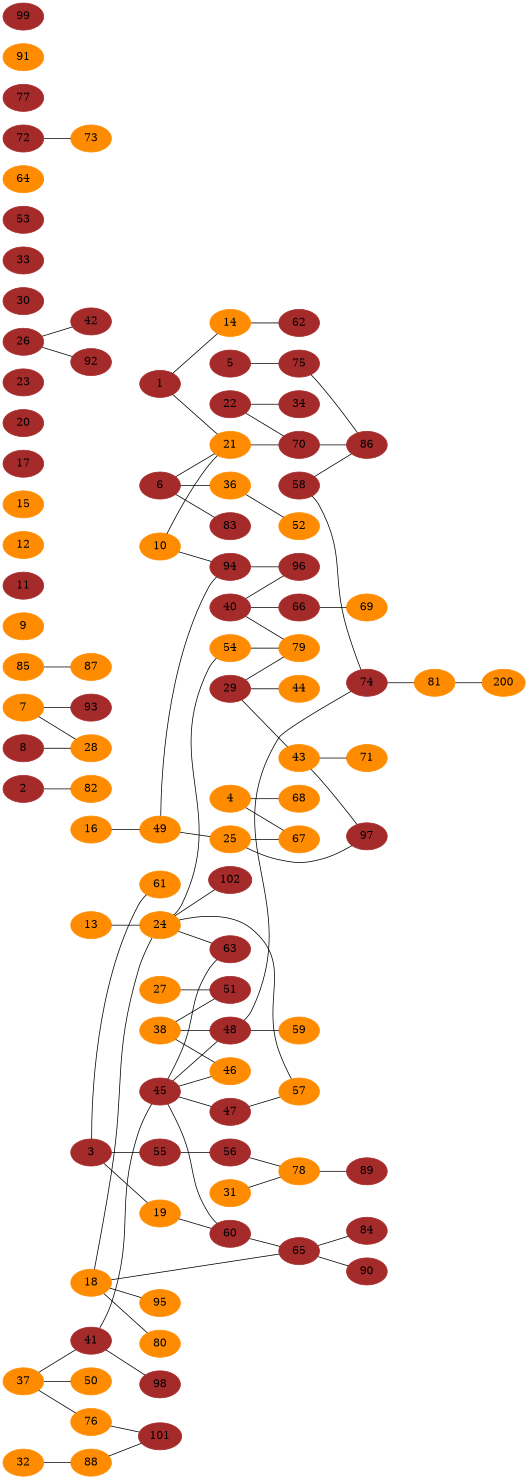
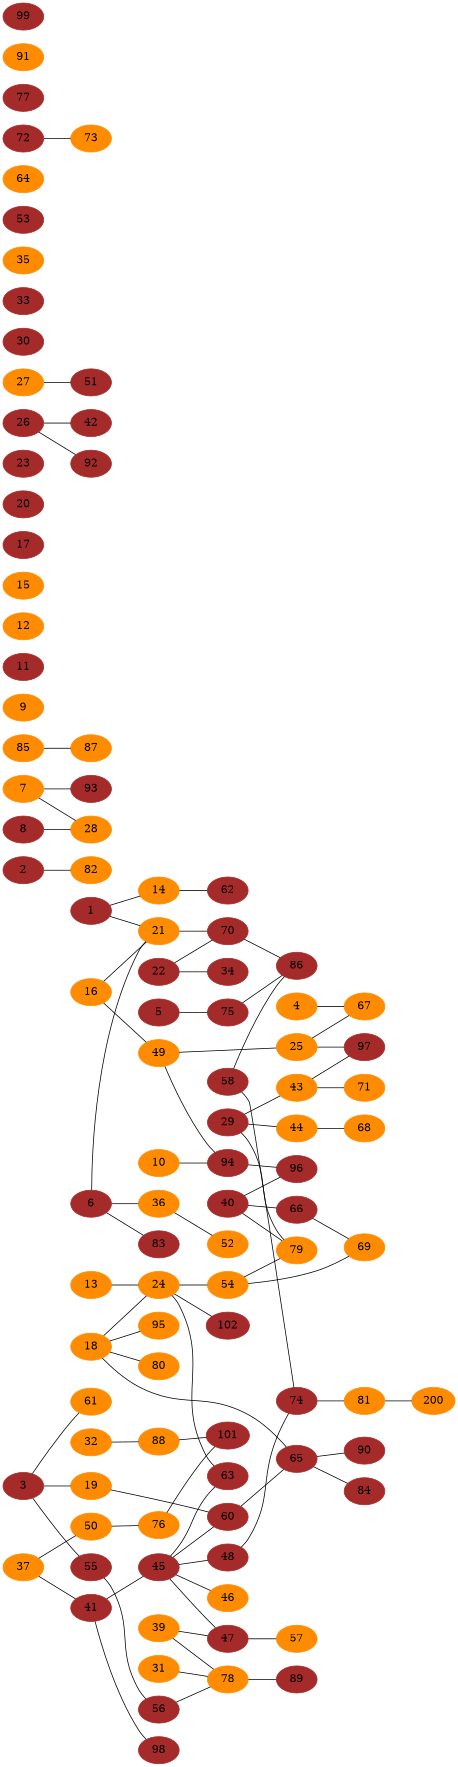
node "35": added
edge "21" -- "10": now "21" -- "16"
edge "4" -- "68": now "44" -- "68"
edge "24" -- "57": removed
node "38": removed
node "59": removed
edge "69" -- "54": added
edge "37" -- "76": now "50" -- "76"
node "39": added
